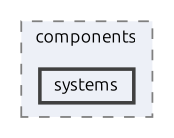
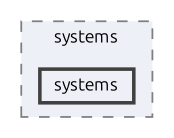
cluster "components": label "components" -> "systems"
